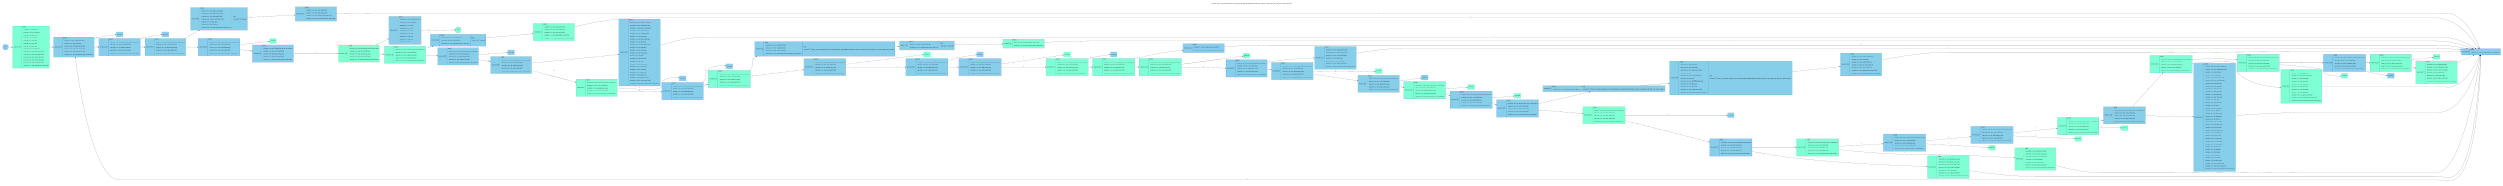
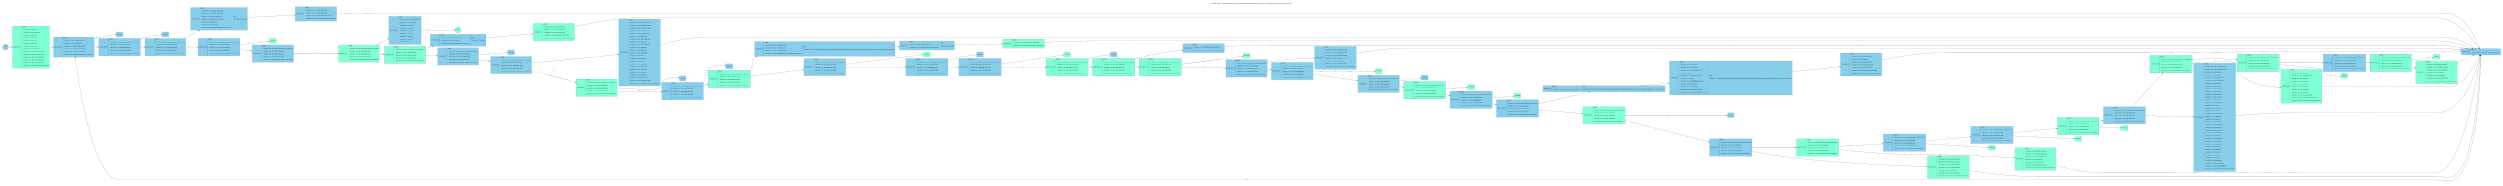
node "0x401b63": removed
